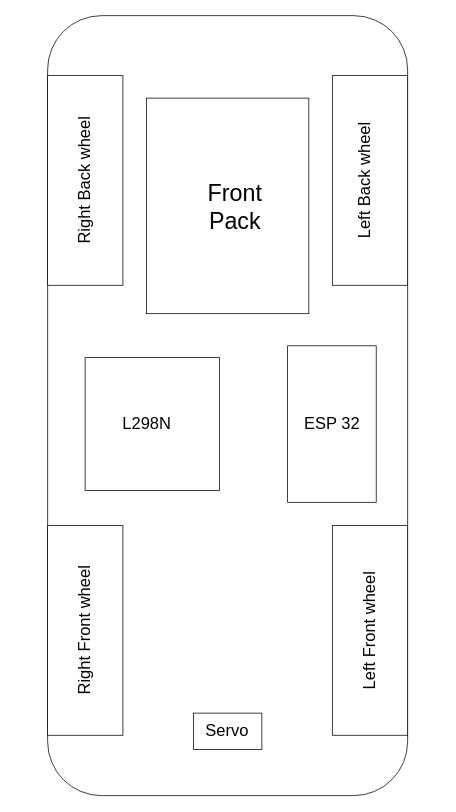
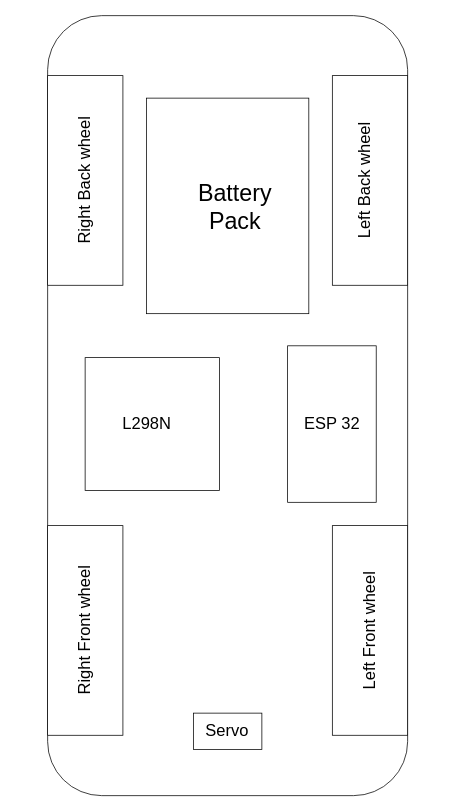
node "Front Pack": label "Front Pack" -> "Battery Pack"
